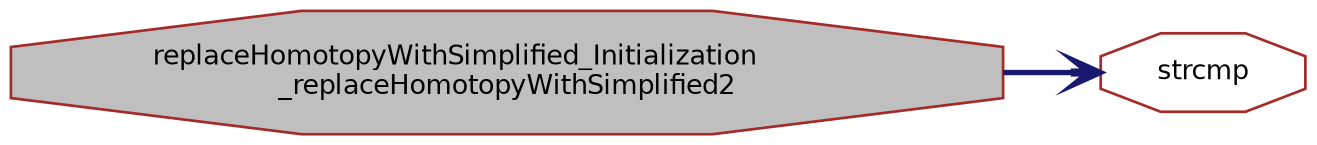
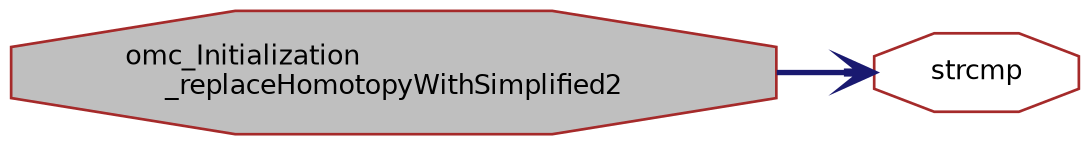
node "replaceHomotopyWithSimplified_Initialization _replaceHomotopyWithSimplified2": label "replaceHomotopyWithSimplified_Initialization _replaceHomotopyWithSimplified2" -> "omc_Initialization _replaceHomotopyWithSimplified2"
